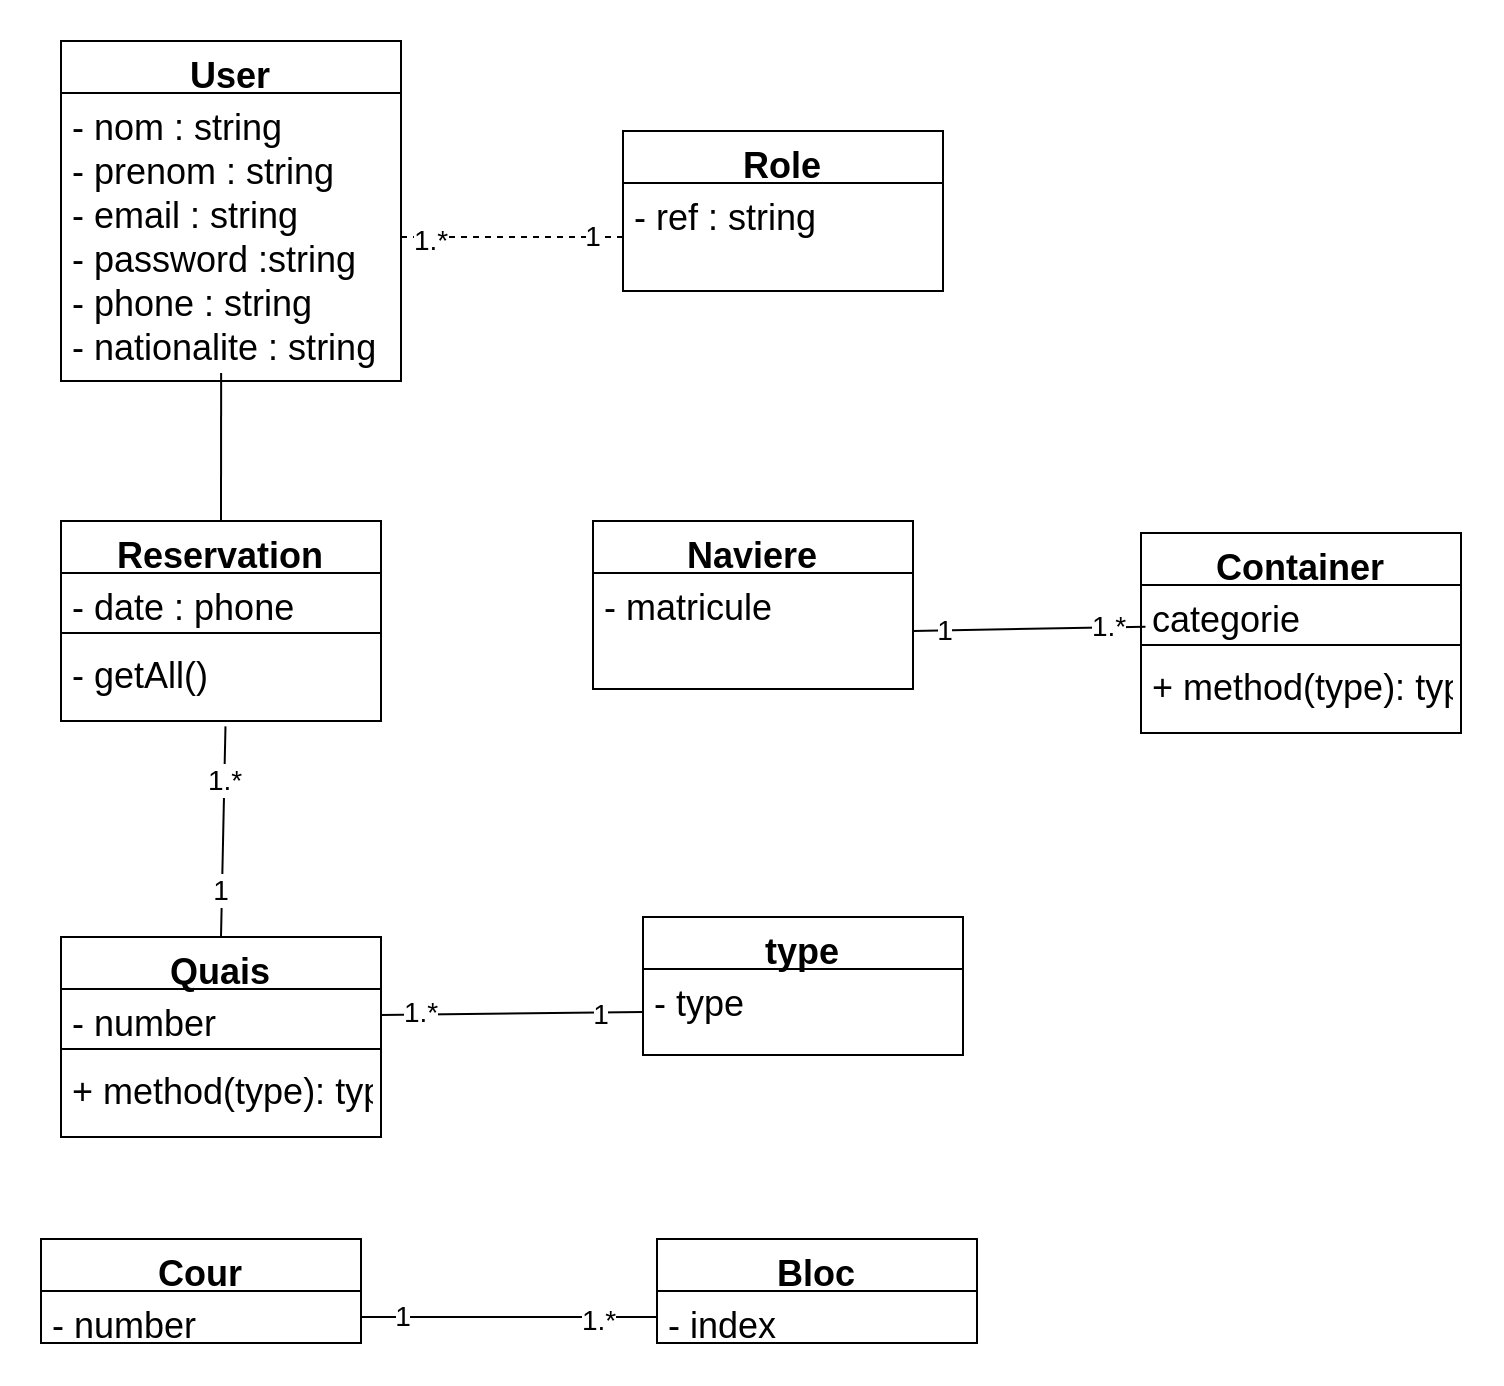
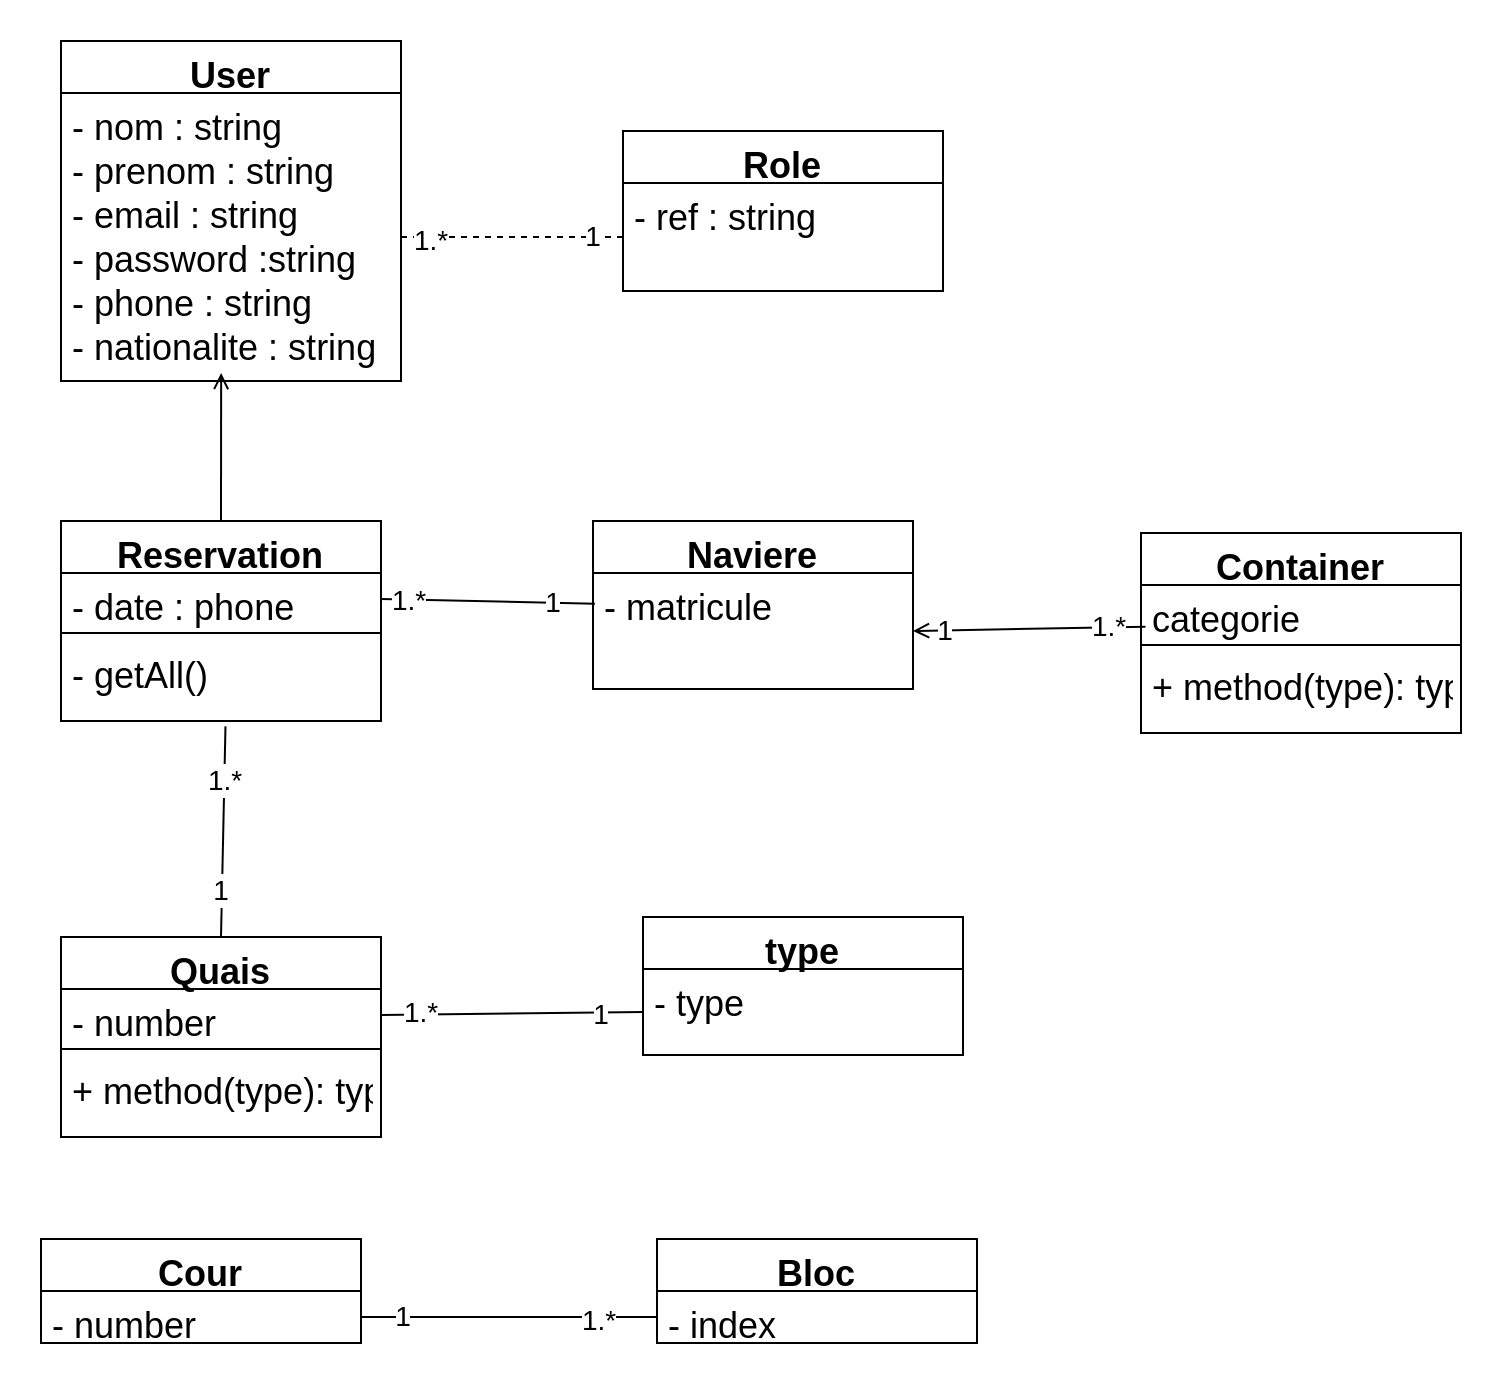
edge "- nom : string - prenom : string - email : string - password :string - phone : string - nationalite : string" -- "Reservation": arrowhead none -> open
edge "- date : phone" -- "- matricule": added, labels "1.*", "1"
edge "categorie" -- "- matricule": arrowhead none -> open
